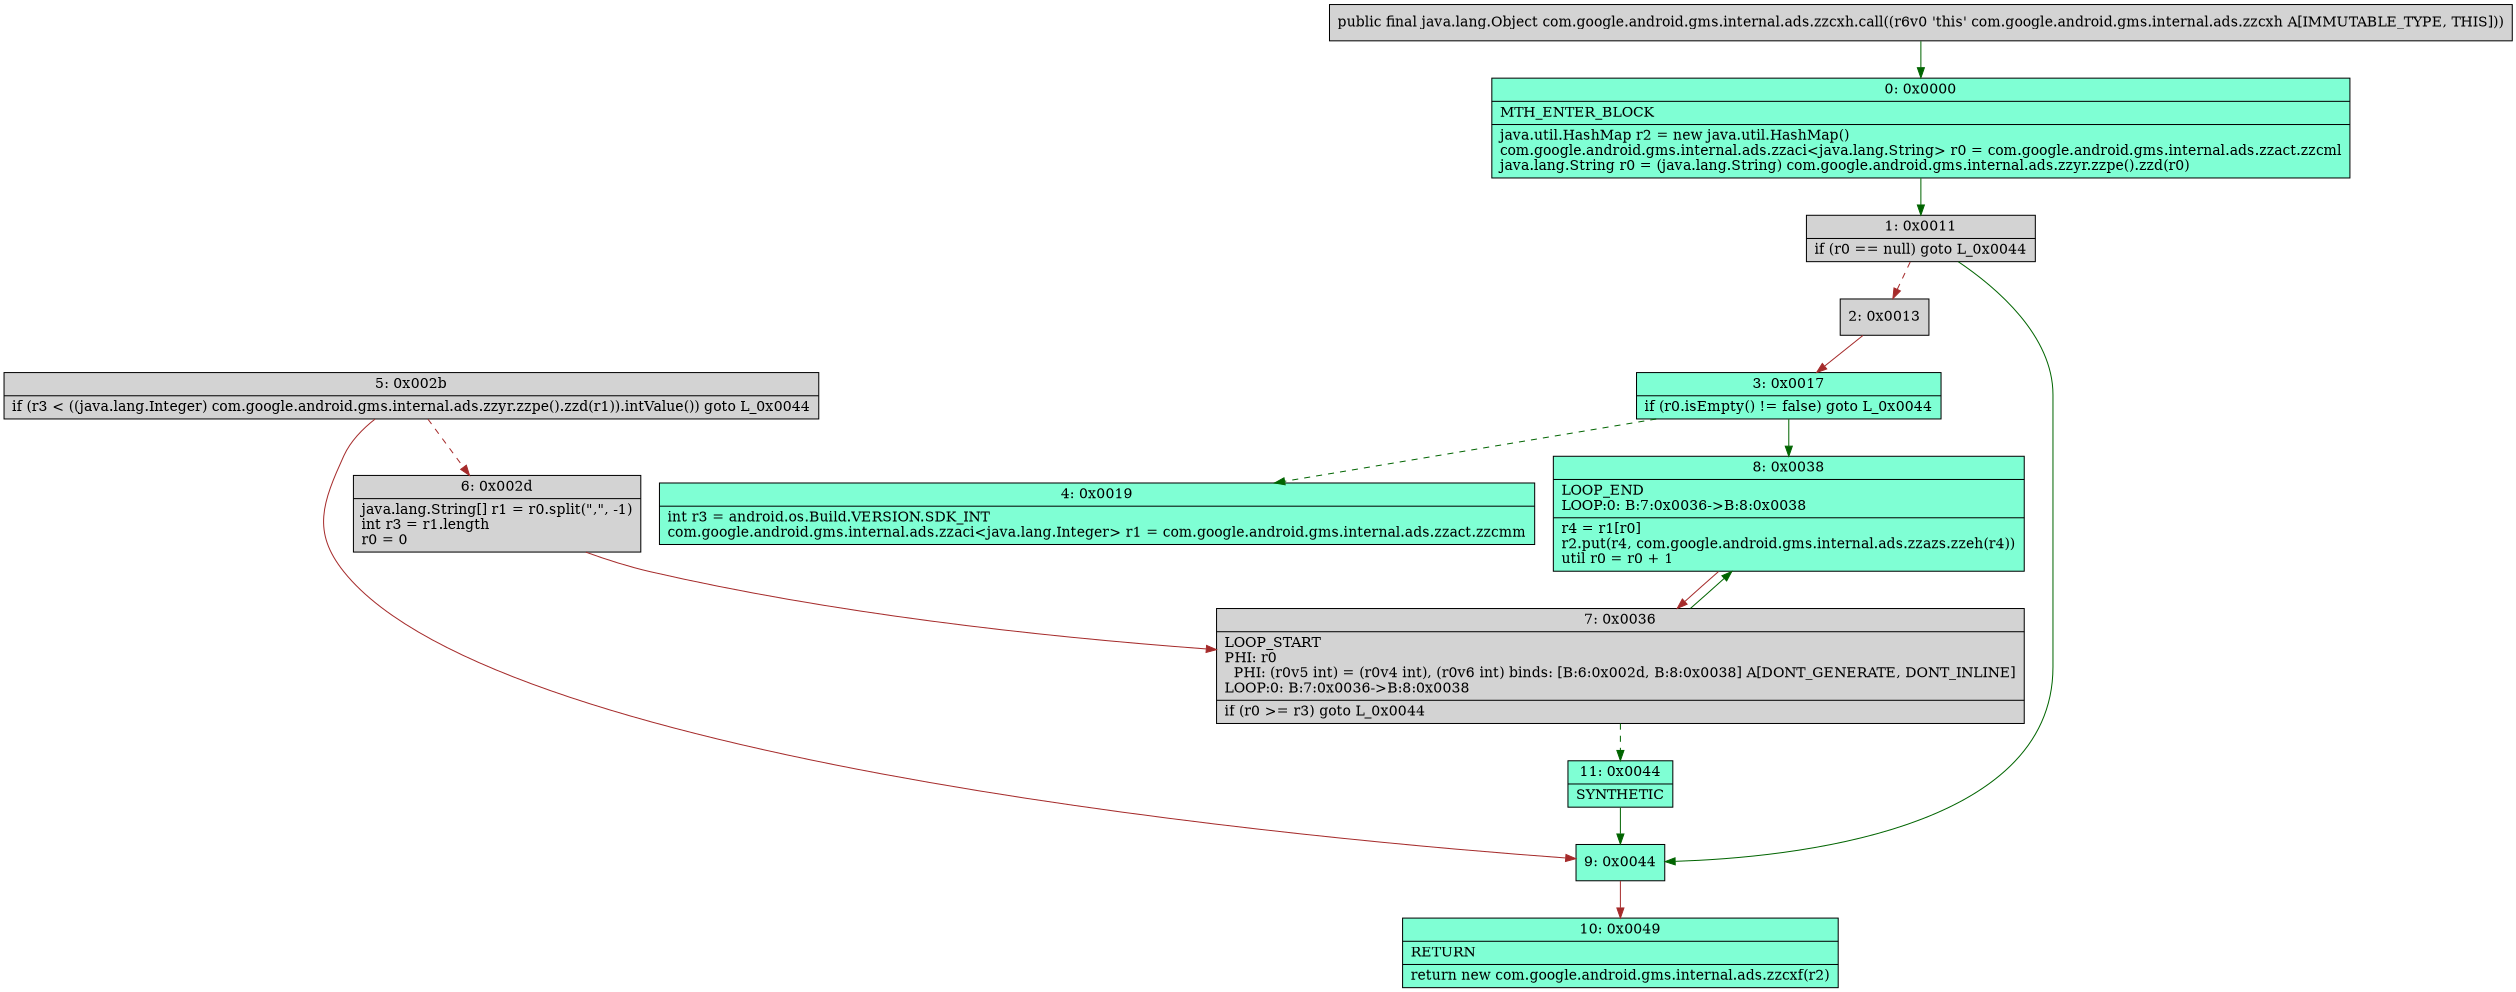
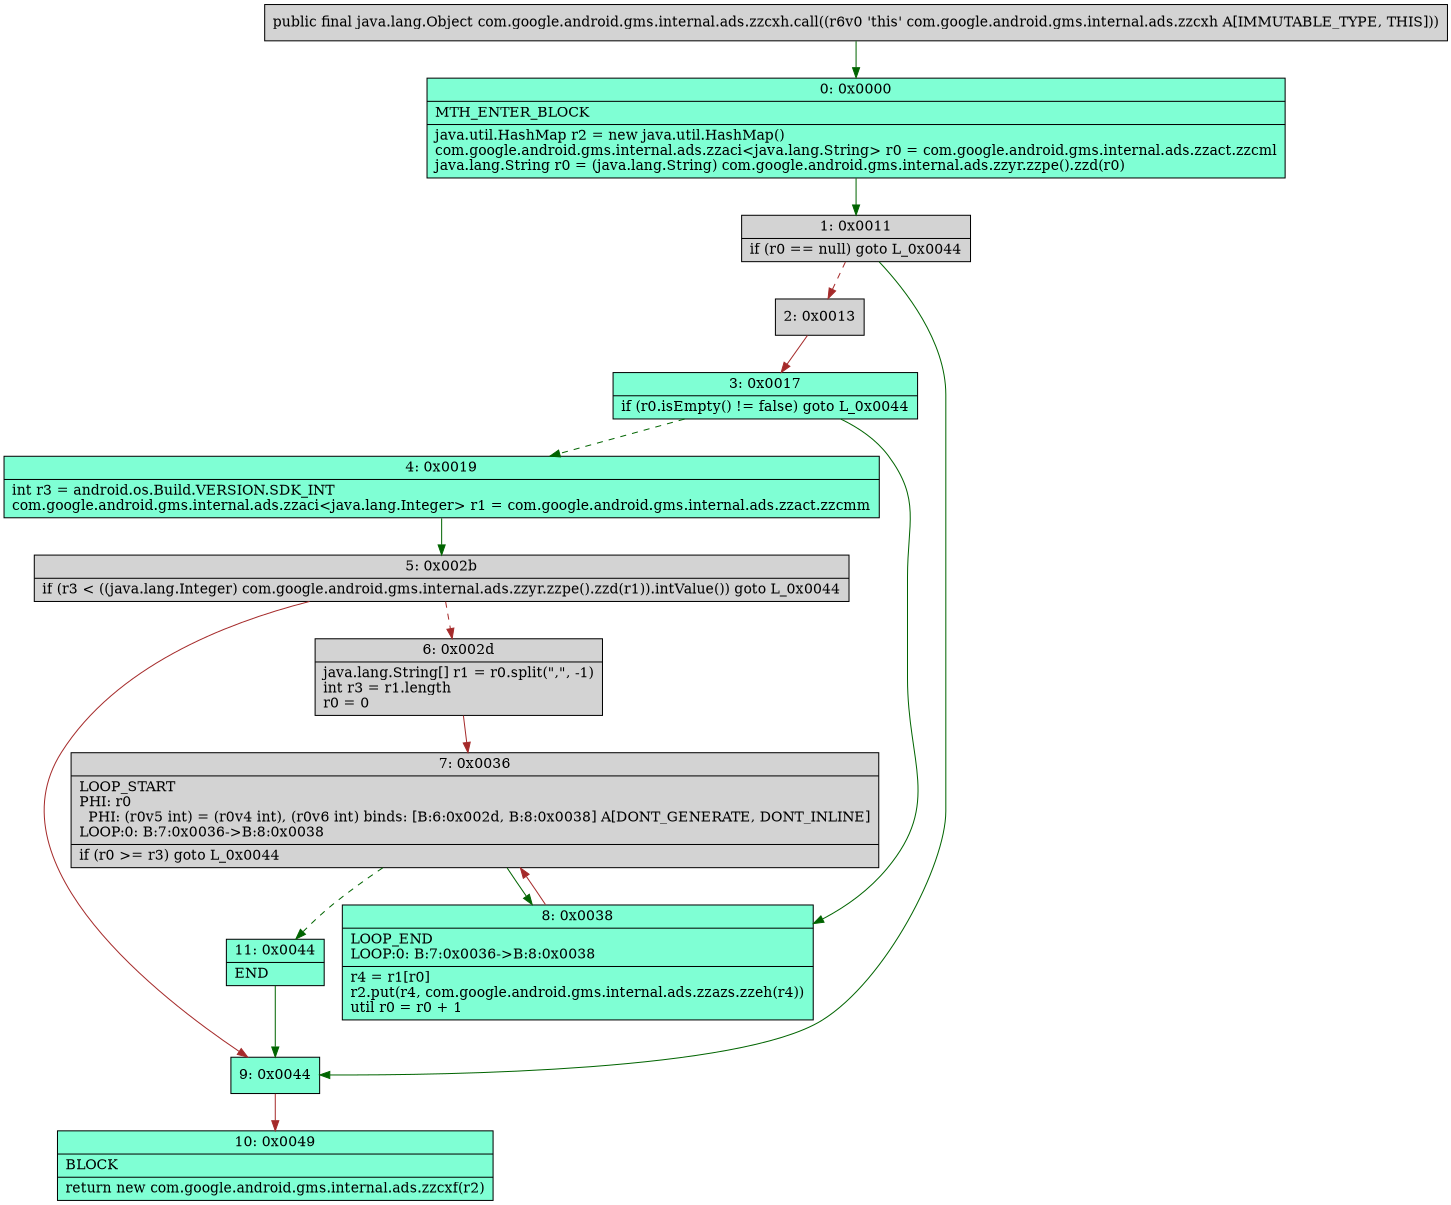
edge "4: 0x0019" -> "5: 0x002b": added
node "11: 0x0044": text "SYNTHETIC" -> "END"
node "10: 0x0049": text "RETURN" -> "BLOCK"
